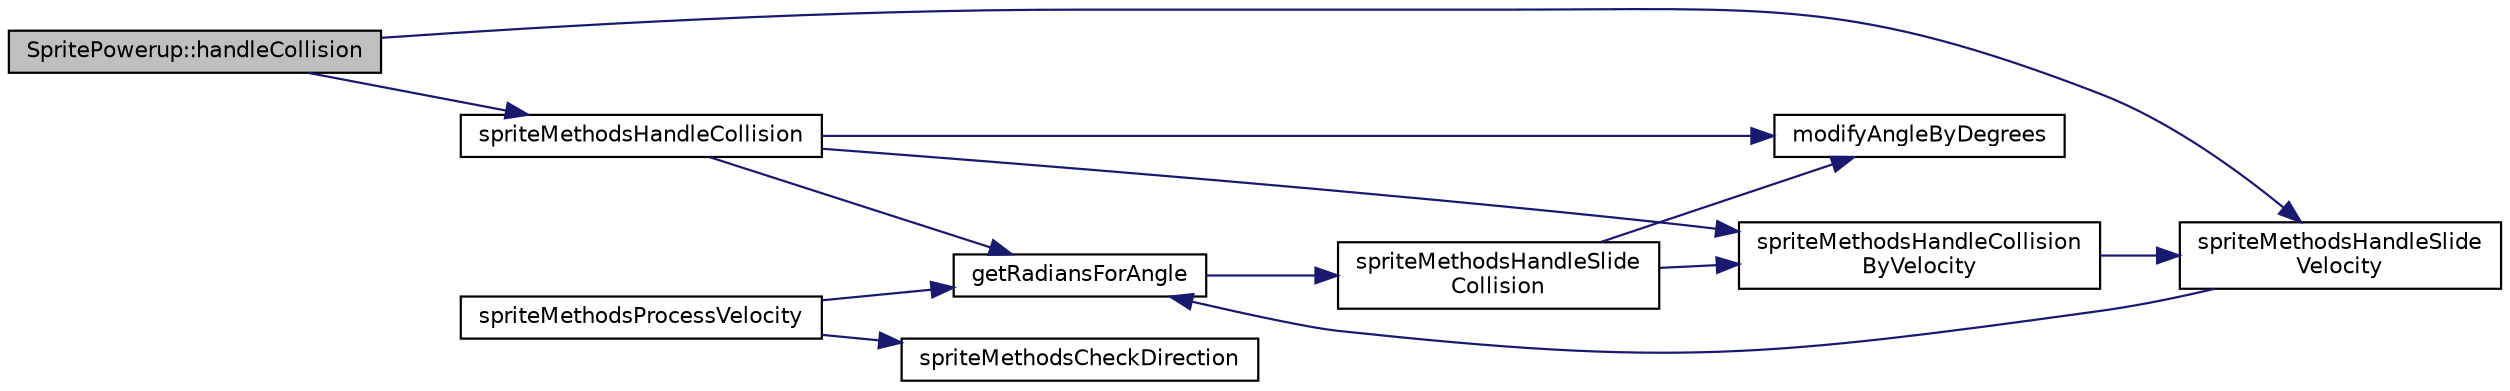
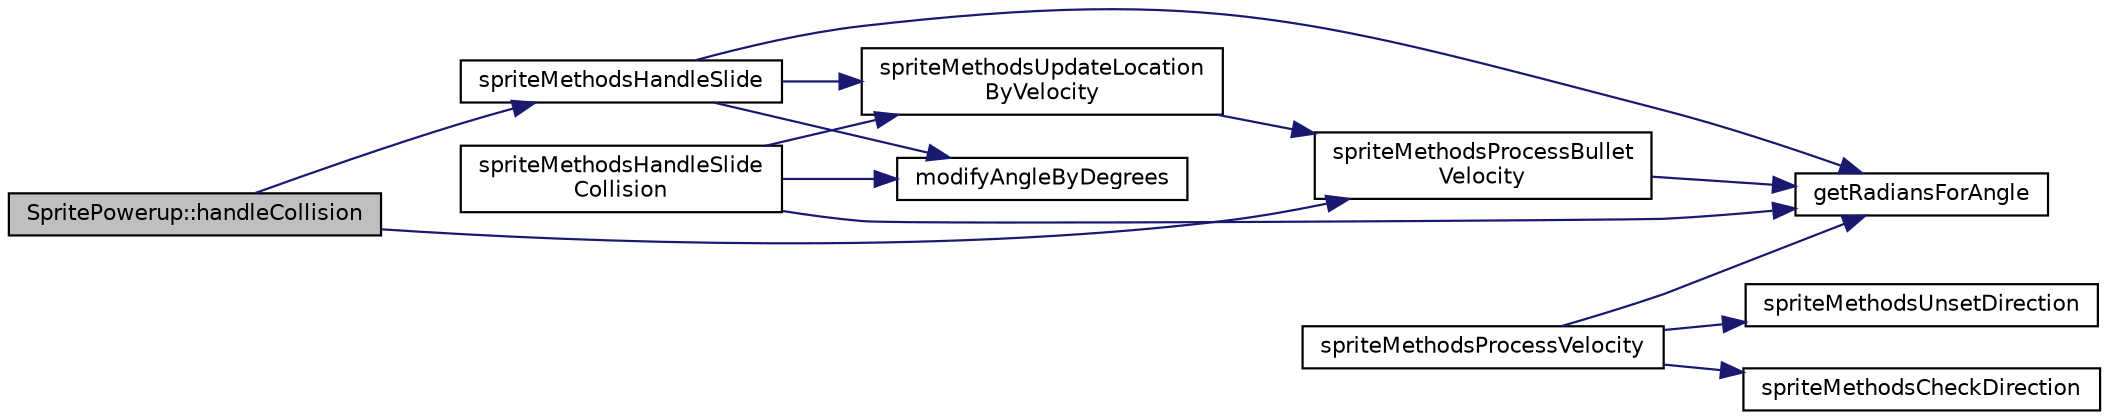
node "spriteMethodsHandleCollision": label "spriteMethodsHandleCollision" -> "spriteMethodsHandleSlide"
node "spriteMethodsHandleCollision ByVelocity": label "spriteMethodsHandleCollision ByVelocity" -> "spriteMethodsUpdateLocation ByVelocity"
node "spriteMethodsHandleSlide Velocity": label "spriteMethodsHandleSlide Velocity" -> "spriteMethodsProcessBullet Velocity"
edge "getRadiansForAngle" -> "spriteMethodsHandleSlide Collision": reversed
node "spriteMethodsUnsetDirection": added
